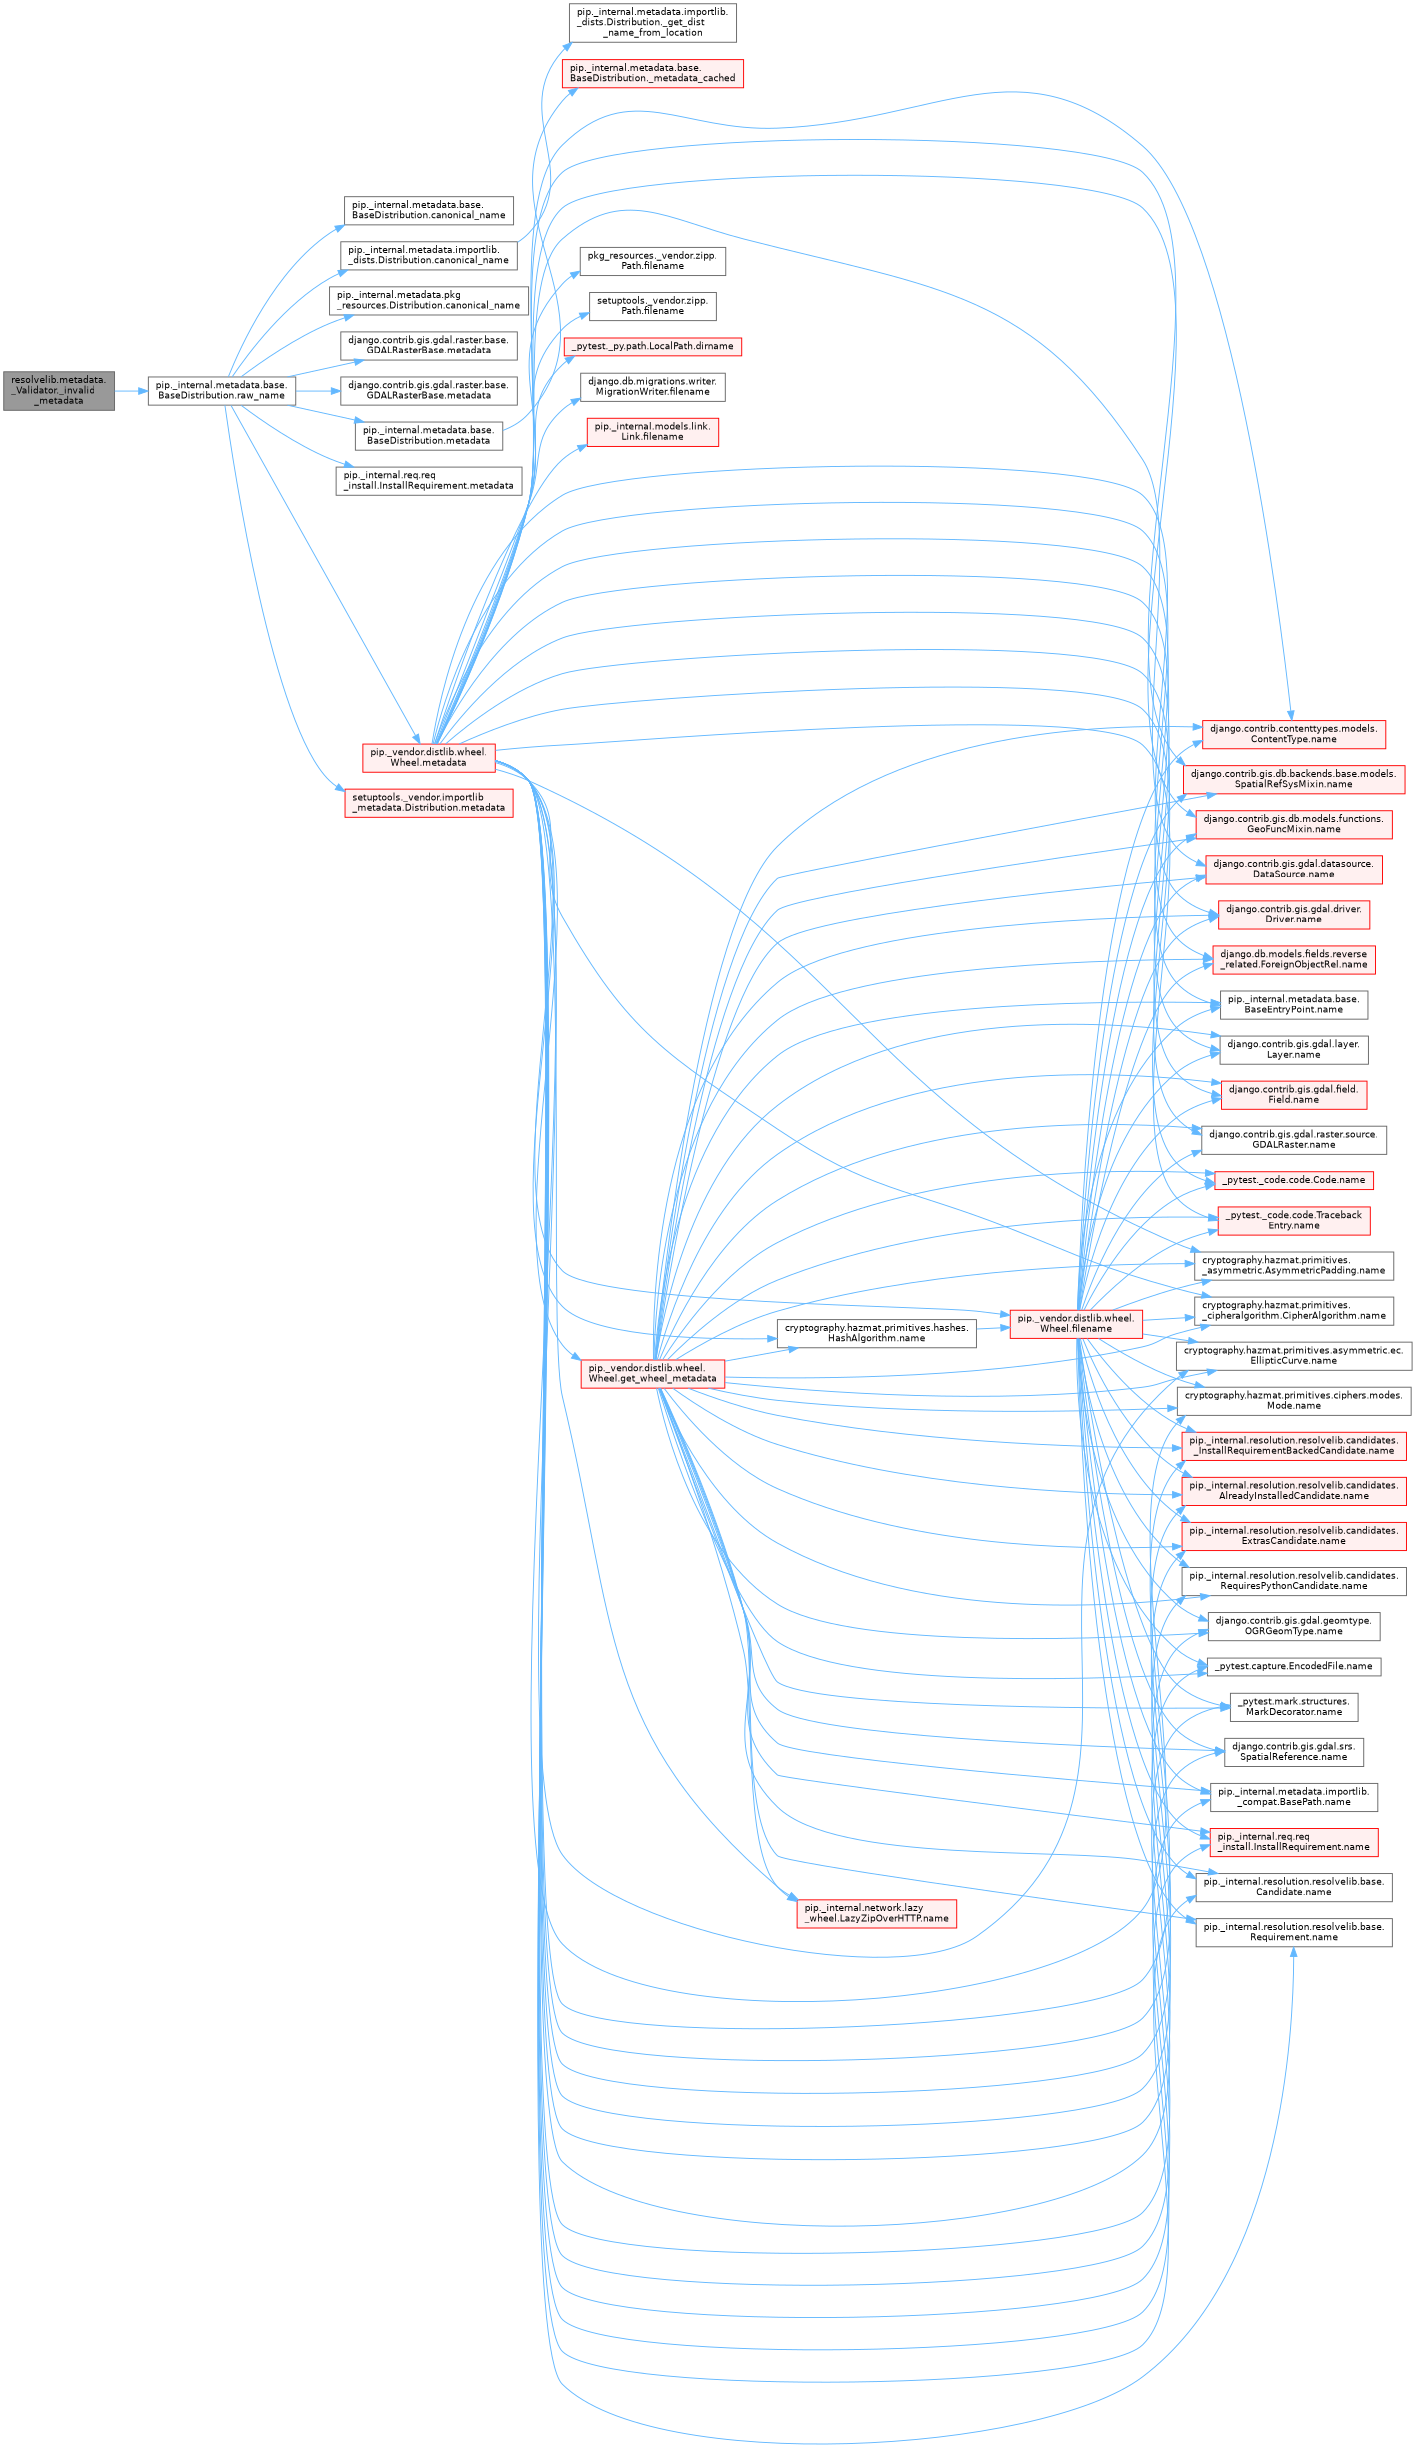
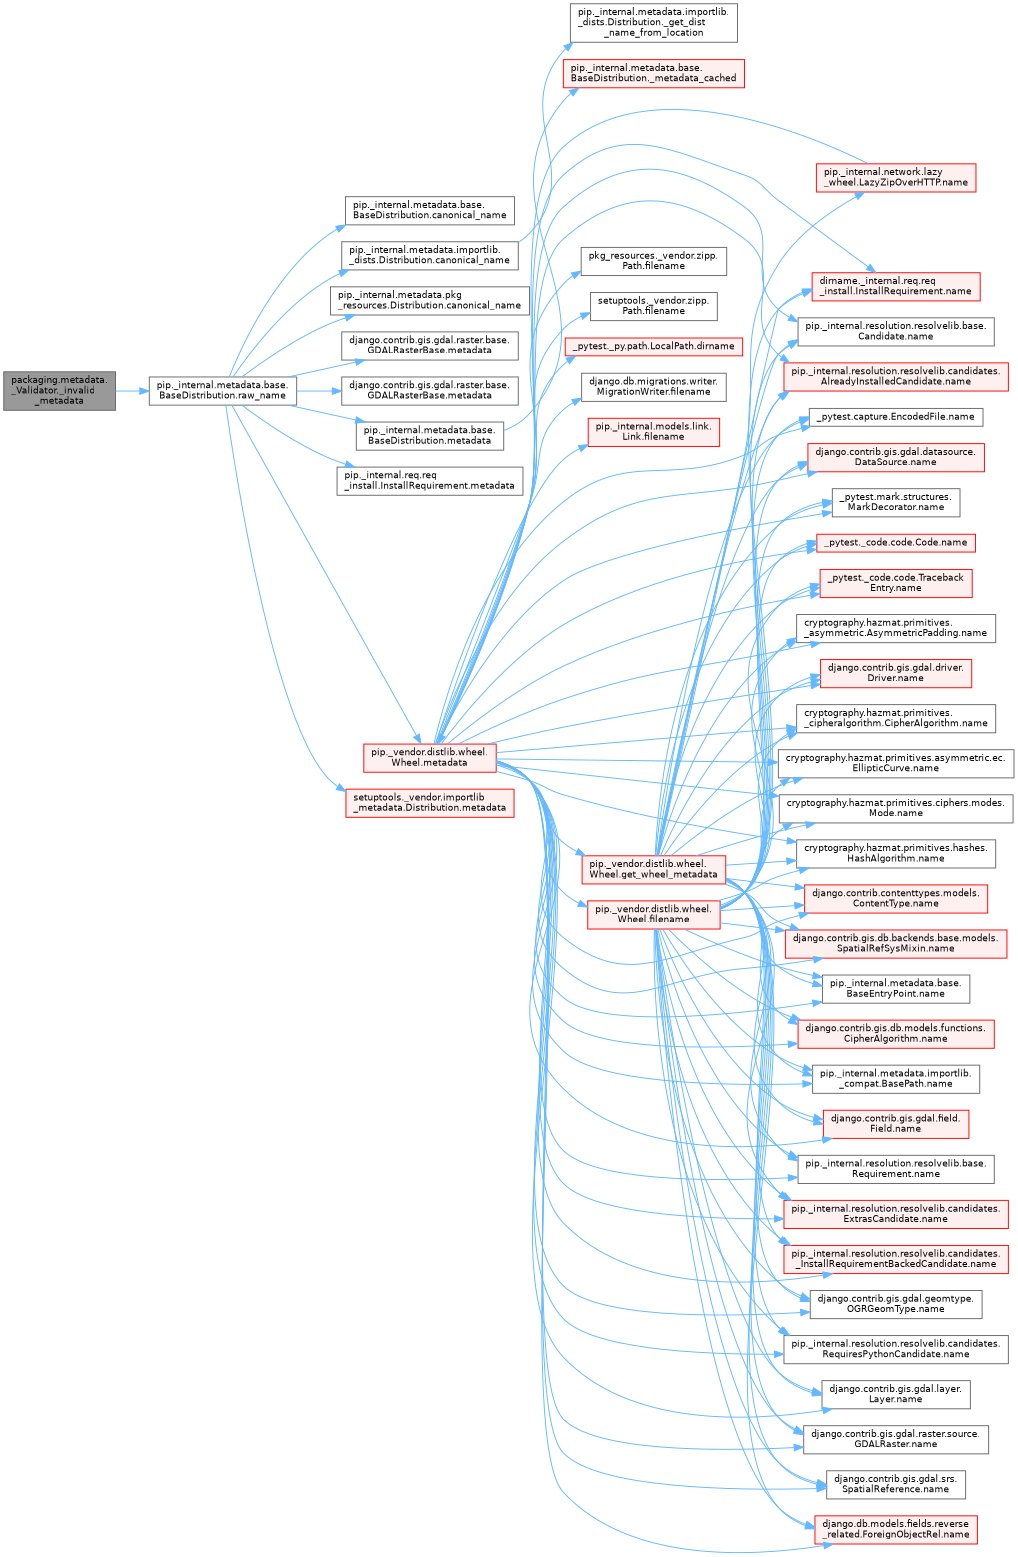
node "resolvelib.metadata. _Validator._invalid _metadata": label "resolvelib.metadata. _Validator._invalid _metadata" -> "packaging.metadata. _Validator._invalid _metadata"
node "django.contrib.gis.db.models.functions. GeoFuncMixin.name": label "django.contrib.gis.db.models.functions. GeoFuncMixin.name" -> "django.contrib.gis.db.models.functions. CipherAlgorithm.name"
edge "cryptography.hazmat.primitives.hashes. HashAlgorithm.name" -> "pip._vendor.distlib.wheel. Wheel.filename": reversed
edge "pip._vendor.distlib.wheel. Wheel.metadata" -> "pip._internal.network.lazy _wheel.LazyZipOverHTTP.name": reversed
node "pip._internal.req.req _install.InstallRequirement.name": label "pip._internal.req.req _install.InstallRequirement.name" -> "dirname._internal.req.req _install.InstallRequirement.name"
